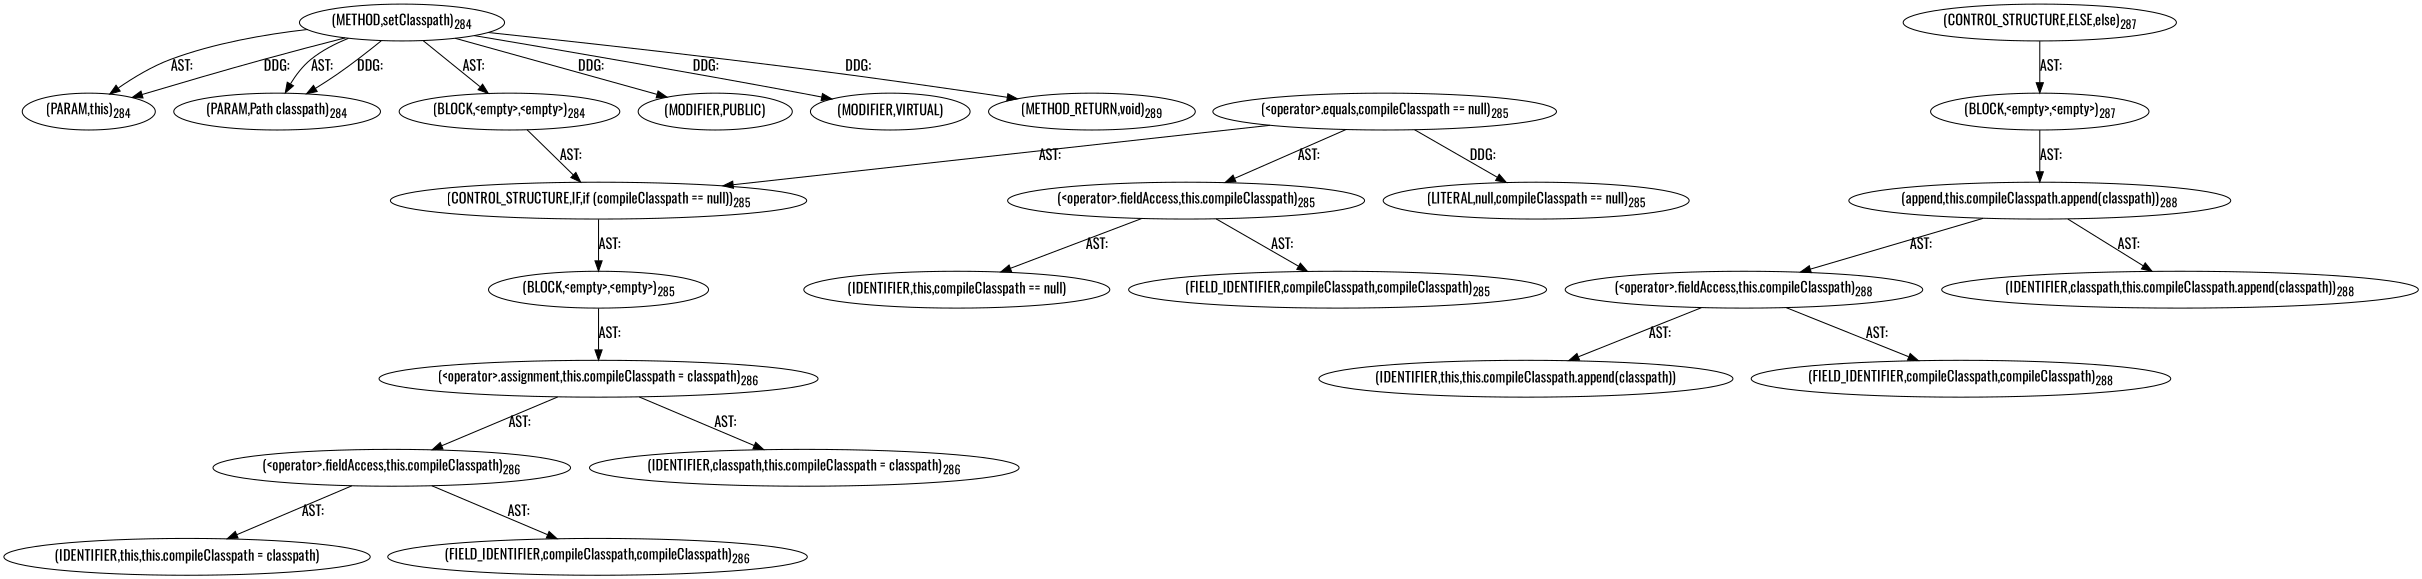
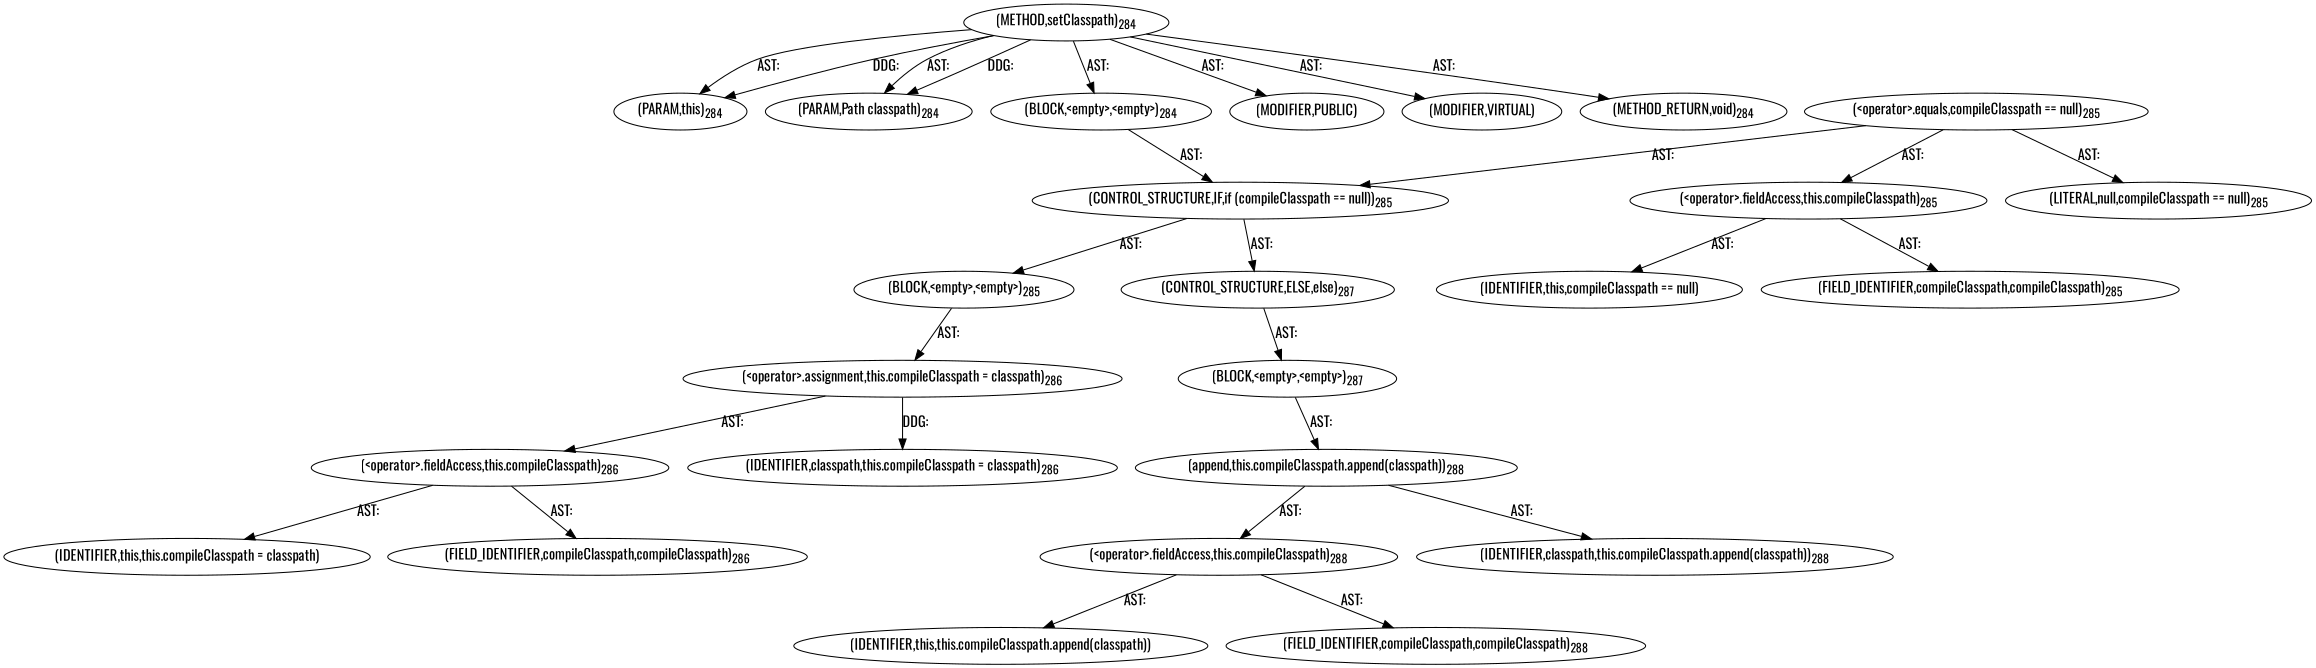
edge "(METHOD,setClasspath)" -> "(MODIFIER,PUBLIC)": label "DDG: " -> "AST: "
edge "(METHOD,setClasspath)" -> "(MODIFIER,VIRTUAL)": label "DDG: " -> "AST: "
edge "(METHOD,setClasspath)" -> "(METHOD_RETURN,void)": label "DDG: " -> "AST: "
node "(METHOD_RETURN,void)": text "289" -> "284"
edge "(<operator>.equals,compileClasspath == null)" -> "(LITERAL,null,compileClasspath == null)": label "DDG: " -> "AST: "
edge "(CONTROL_STRUCTURE,IF,if (compileClasspath == null))" -> "(CONTROL_STRUCTURE,ELSE,else)": added, label "AST:"
edge "(<operator>.assignment,this.compileClasspath = classpath)" -> "(IDENTIFIER,classpath,this.compileClasspath = classpath)": label "AST: " -> "DDG: "
